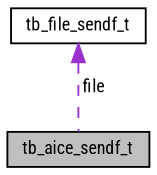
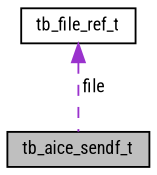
node "tb_file_sendf_t": label "tb_file_sendf_t" -> "tb_file_ref_t"
